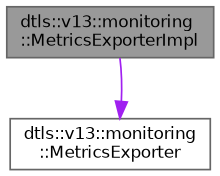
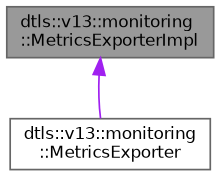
edge "dtls::v13::monitoring ::MetricsExporterImpl" -> "dtls::v13::monitoring ::MetricsExporter": reversed
